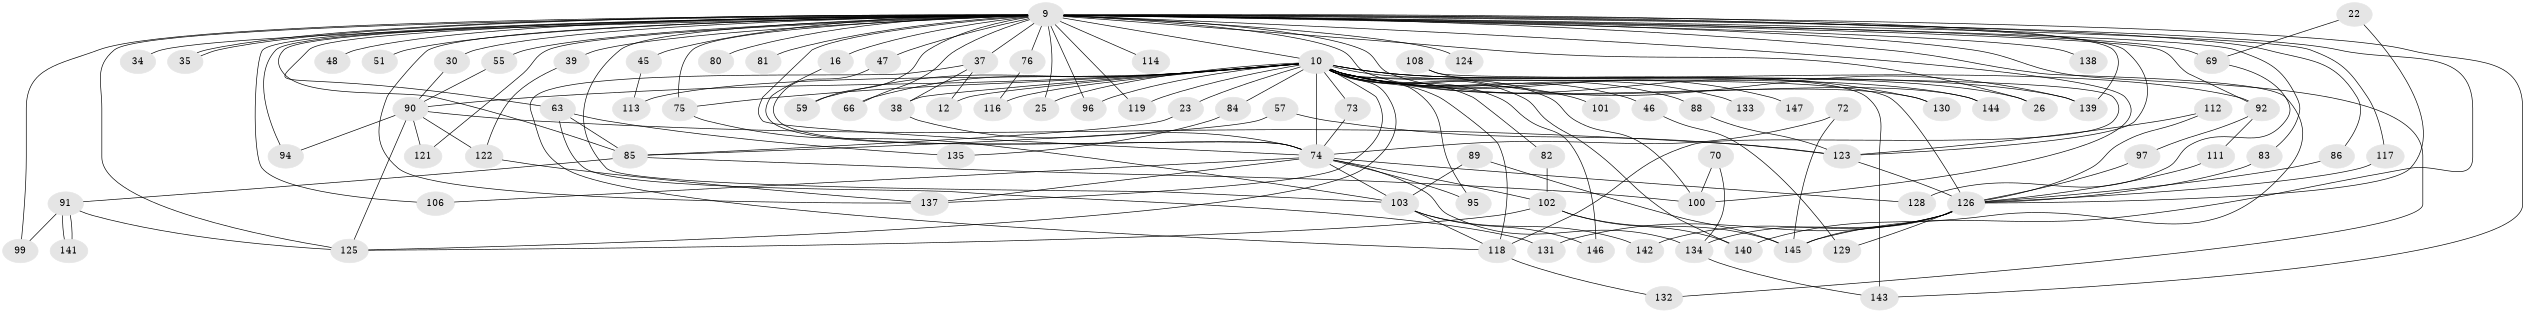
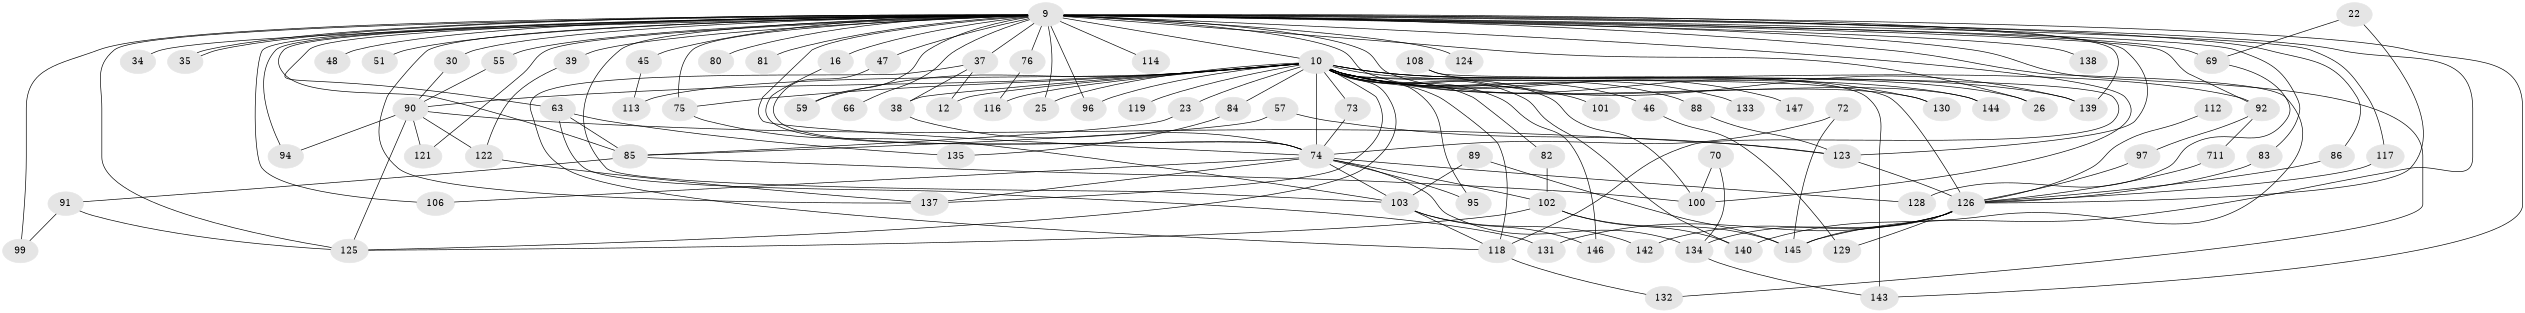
edge "9" -- "119": removed
edge "10" -- "66": removed
edge "112" -- "123": removed
node "111": label "111" -> "711"
node "141": removed
